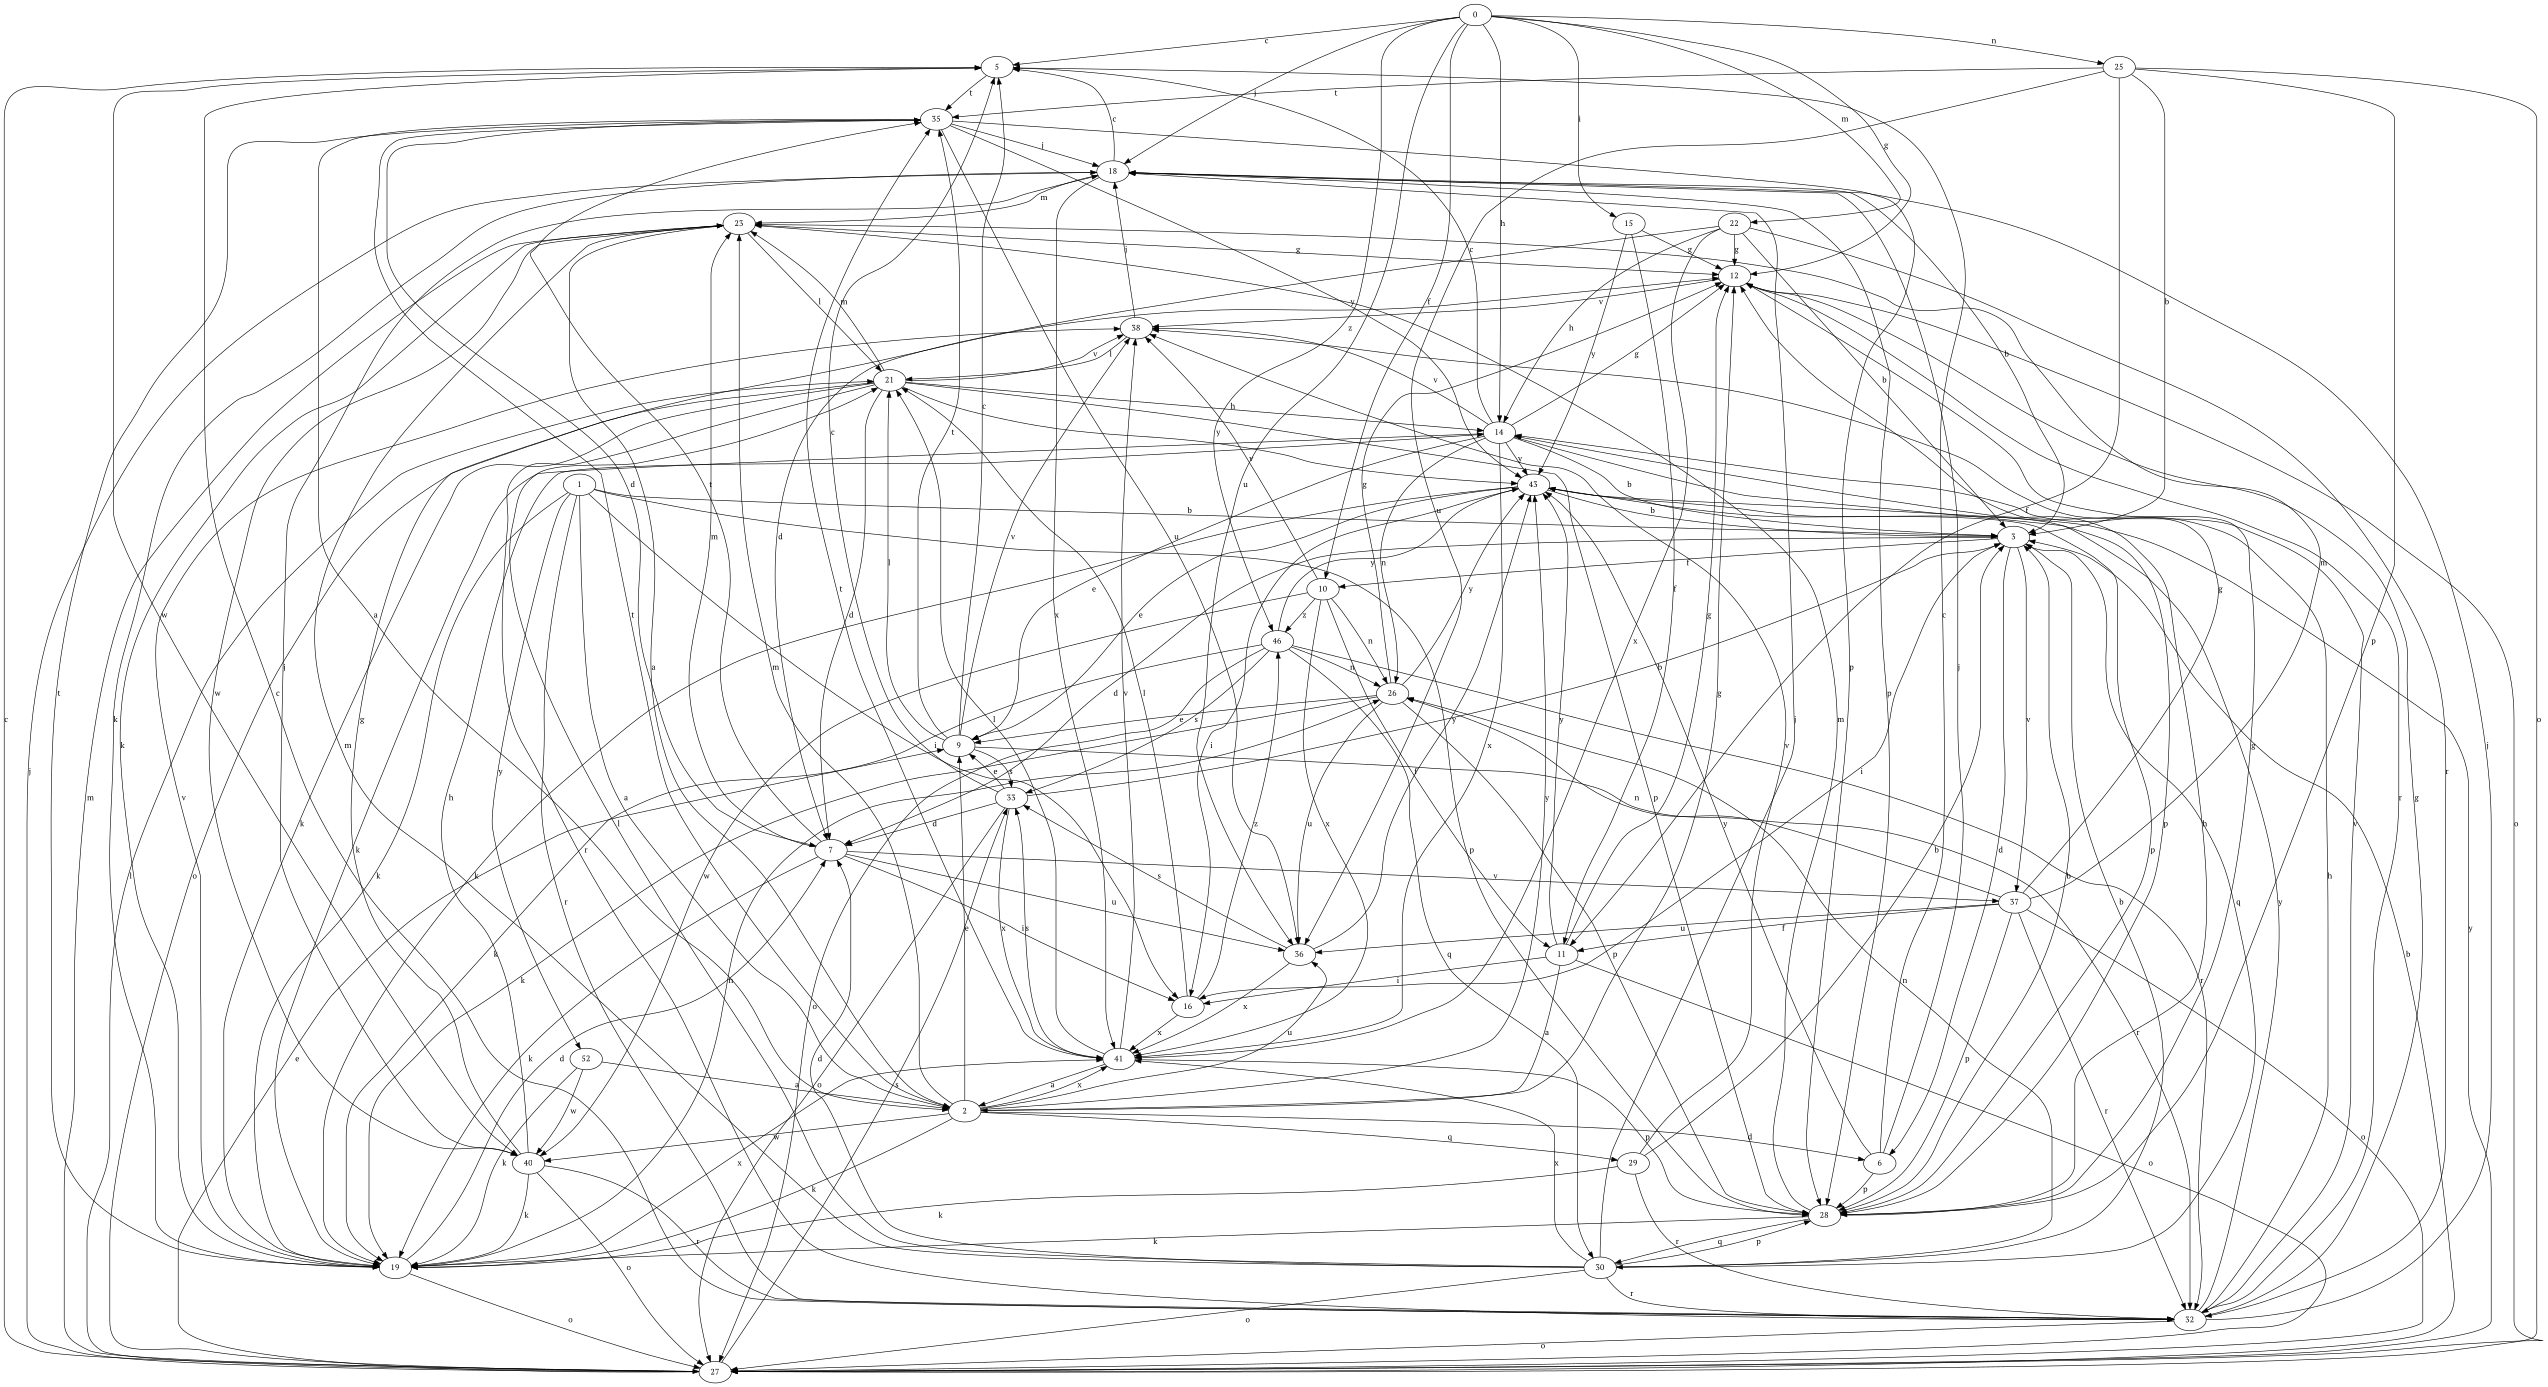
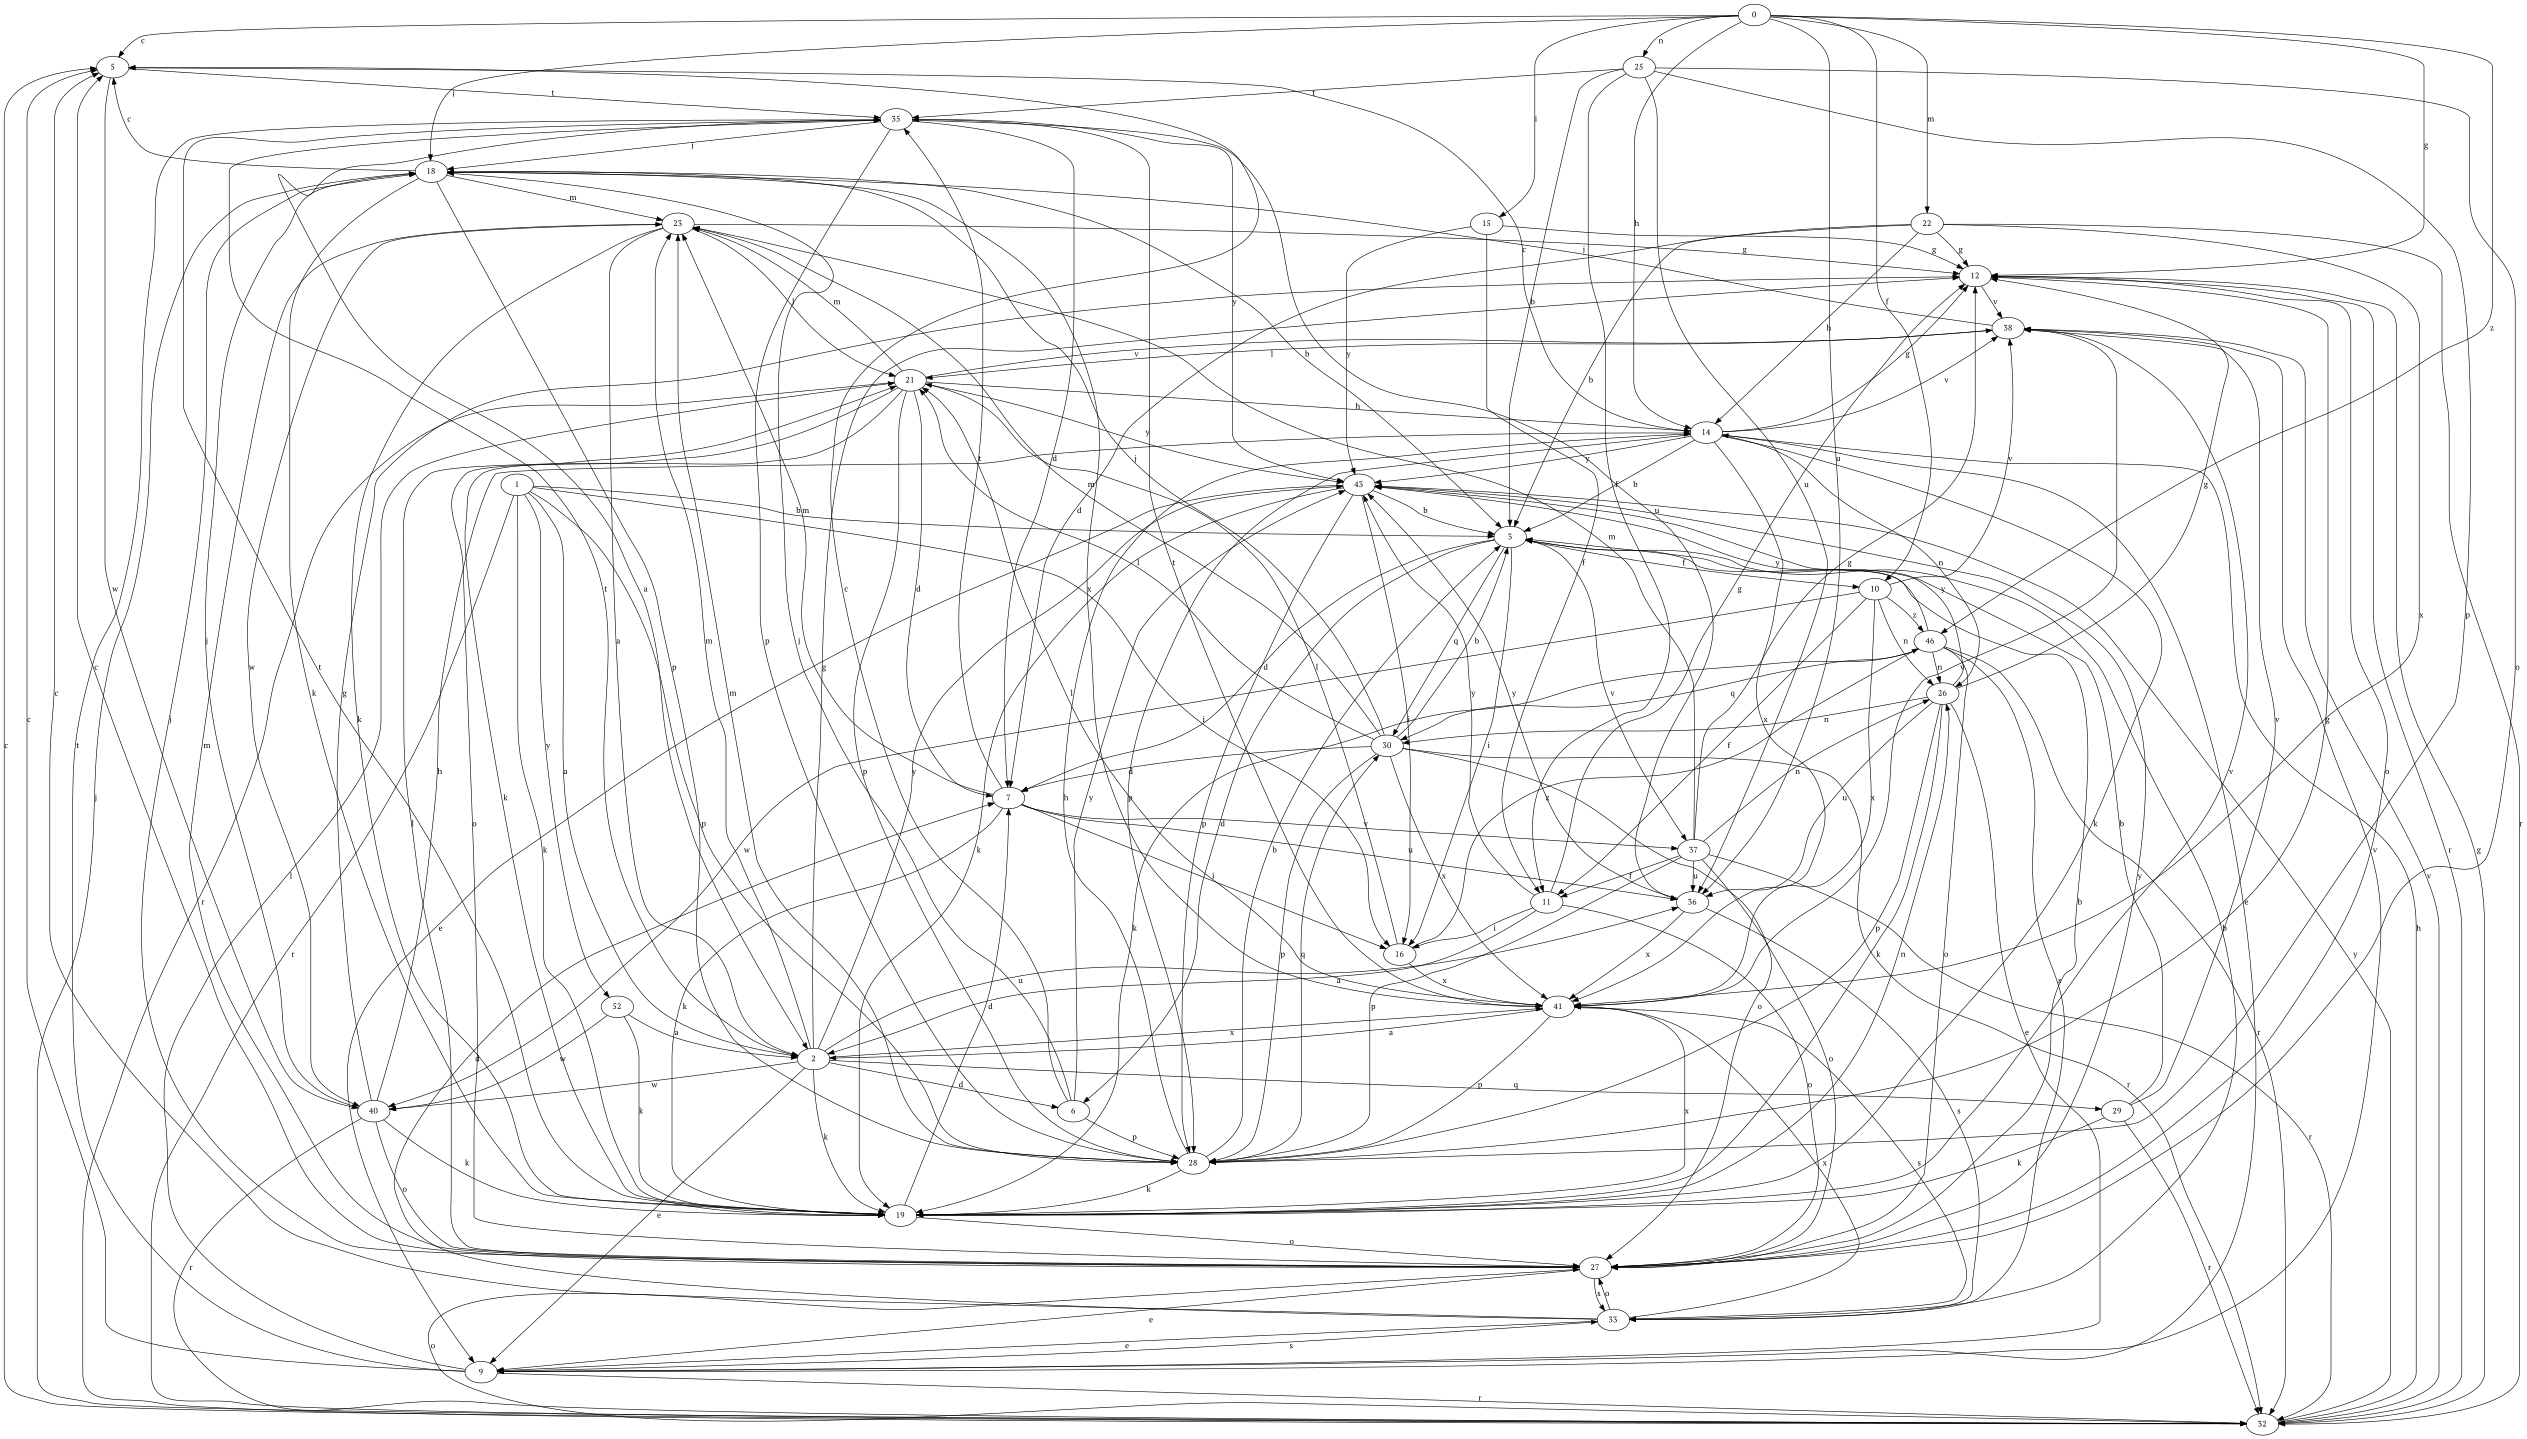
edge "30" -> "26": reversed
